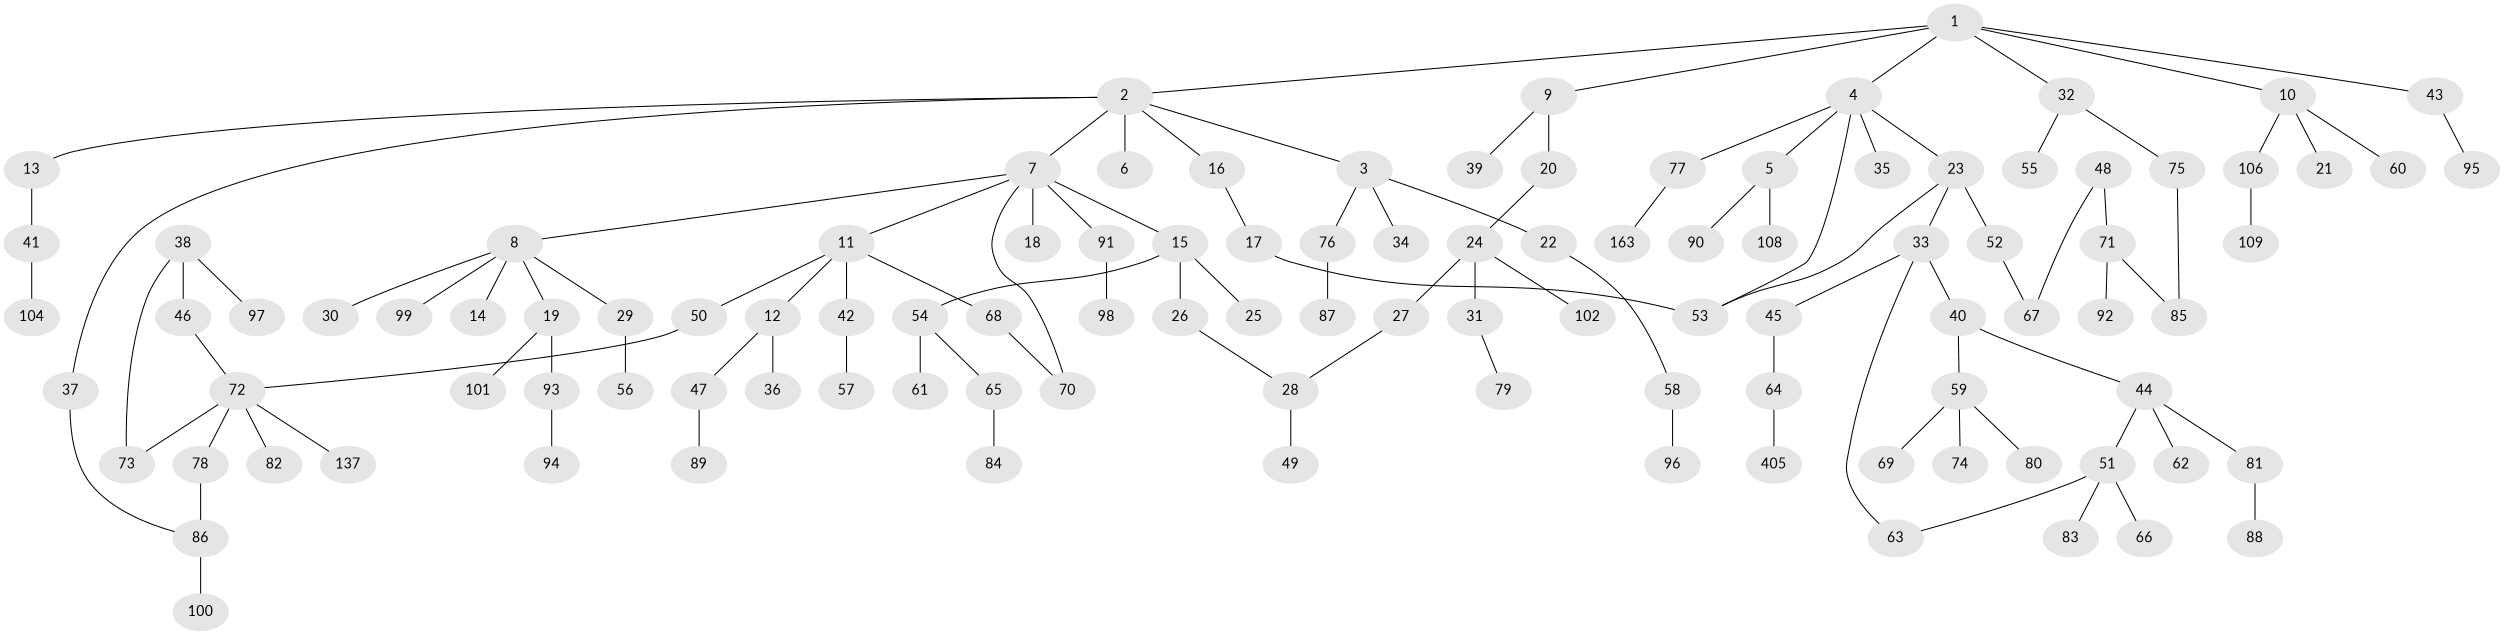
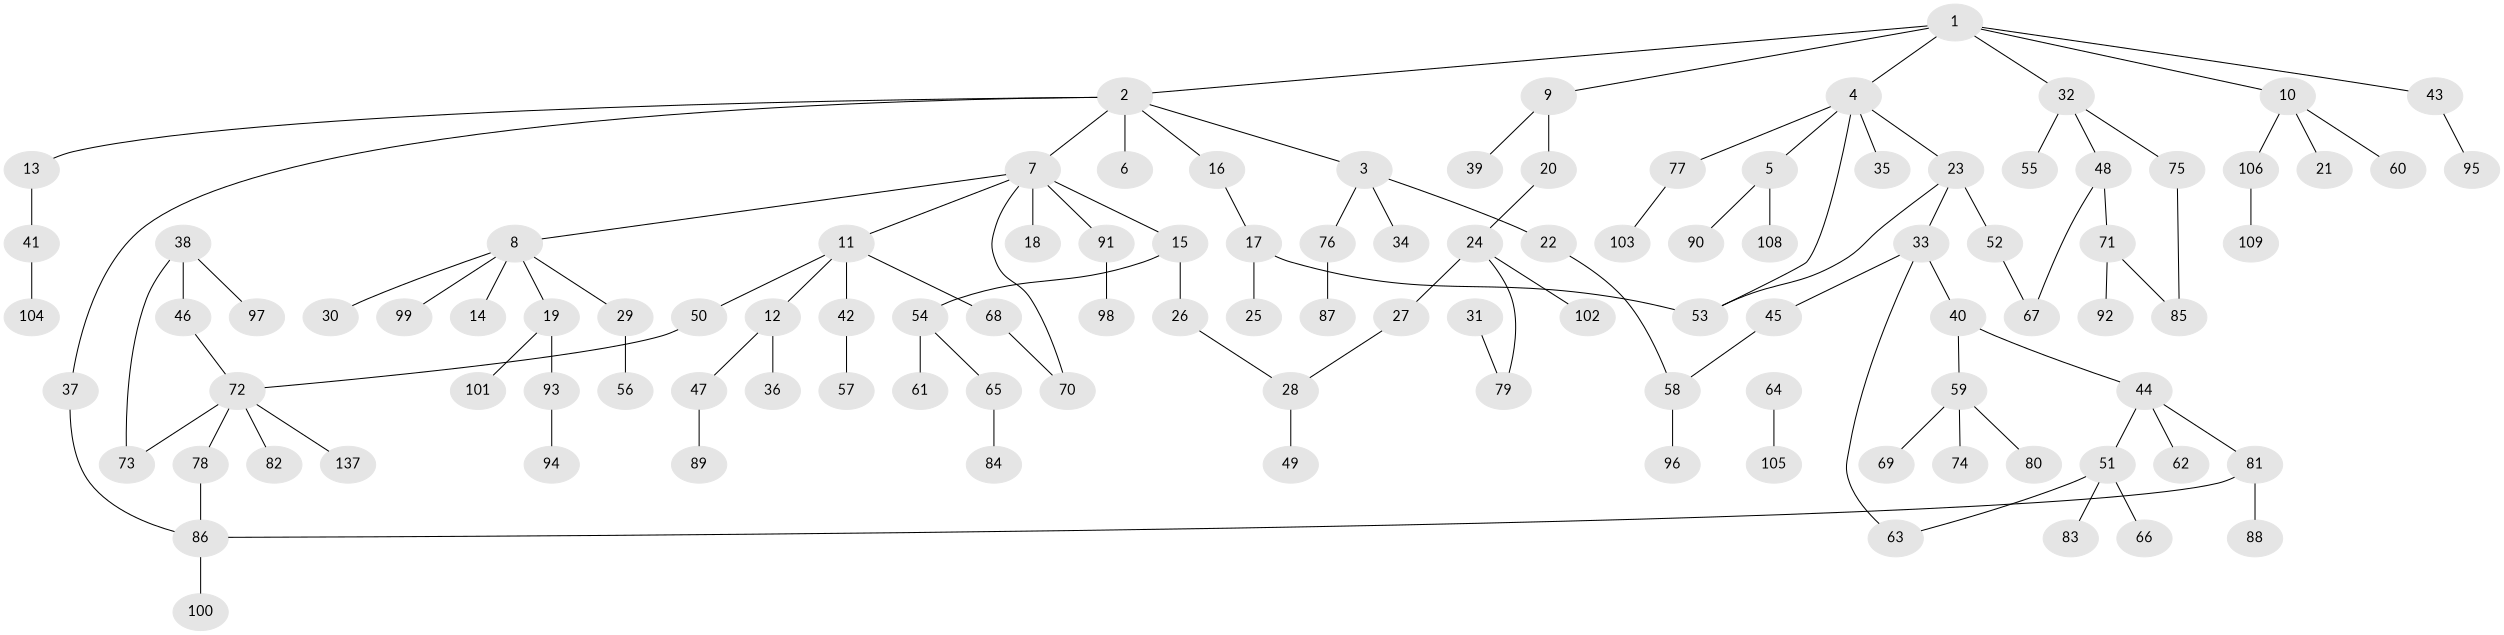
edge "32" -- "48": added
node "163": label "163" -> "103"
edge "15" -- "25": now "17" -- "25"
edge "24" -- "31": now "24" -- "79"
edge "45" -- "64": now "45" -- "58"
node "405": label "405" -> "105"
edge "81" -- "86": added
